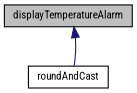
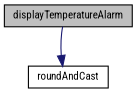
edge "roundAndCast" -> "displayTemperatureAlarm": reversed
